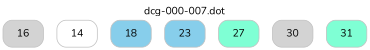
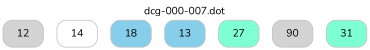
node "16": label "16" -> "12"
node "23": label "23" -> "13"
node "30": label "30" -> "90"
